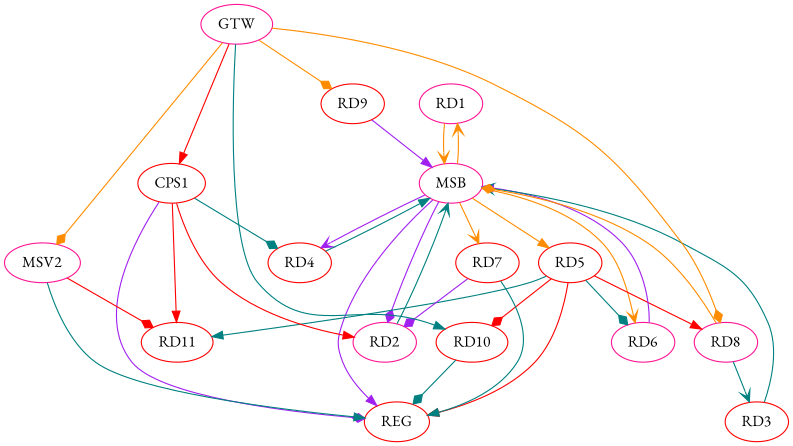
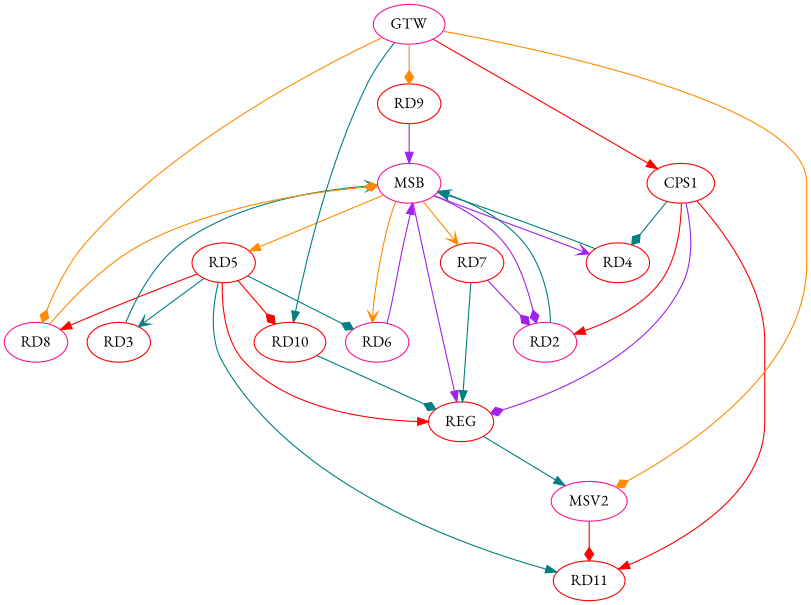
node "RD1": removed
edge "RD8" -> "RD3": now "RD5" -> "RD3"
edge "MSV2" -> "REG": reversed
